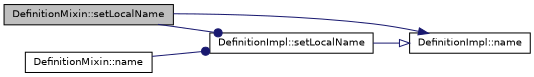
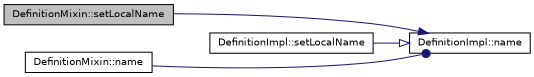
edge "DefinitionMixin::setLocalName" -> "DefinitionImpl::setLocalName": removed
edge "DefinitionMixin::name" -> "DefinitionImpl::setLocalName": now "DefinitionMixin::name" -> "DefinitionImpl::name"
